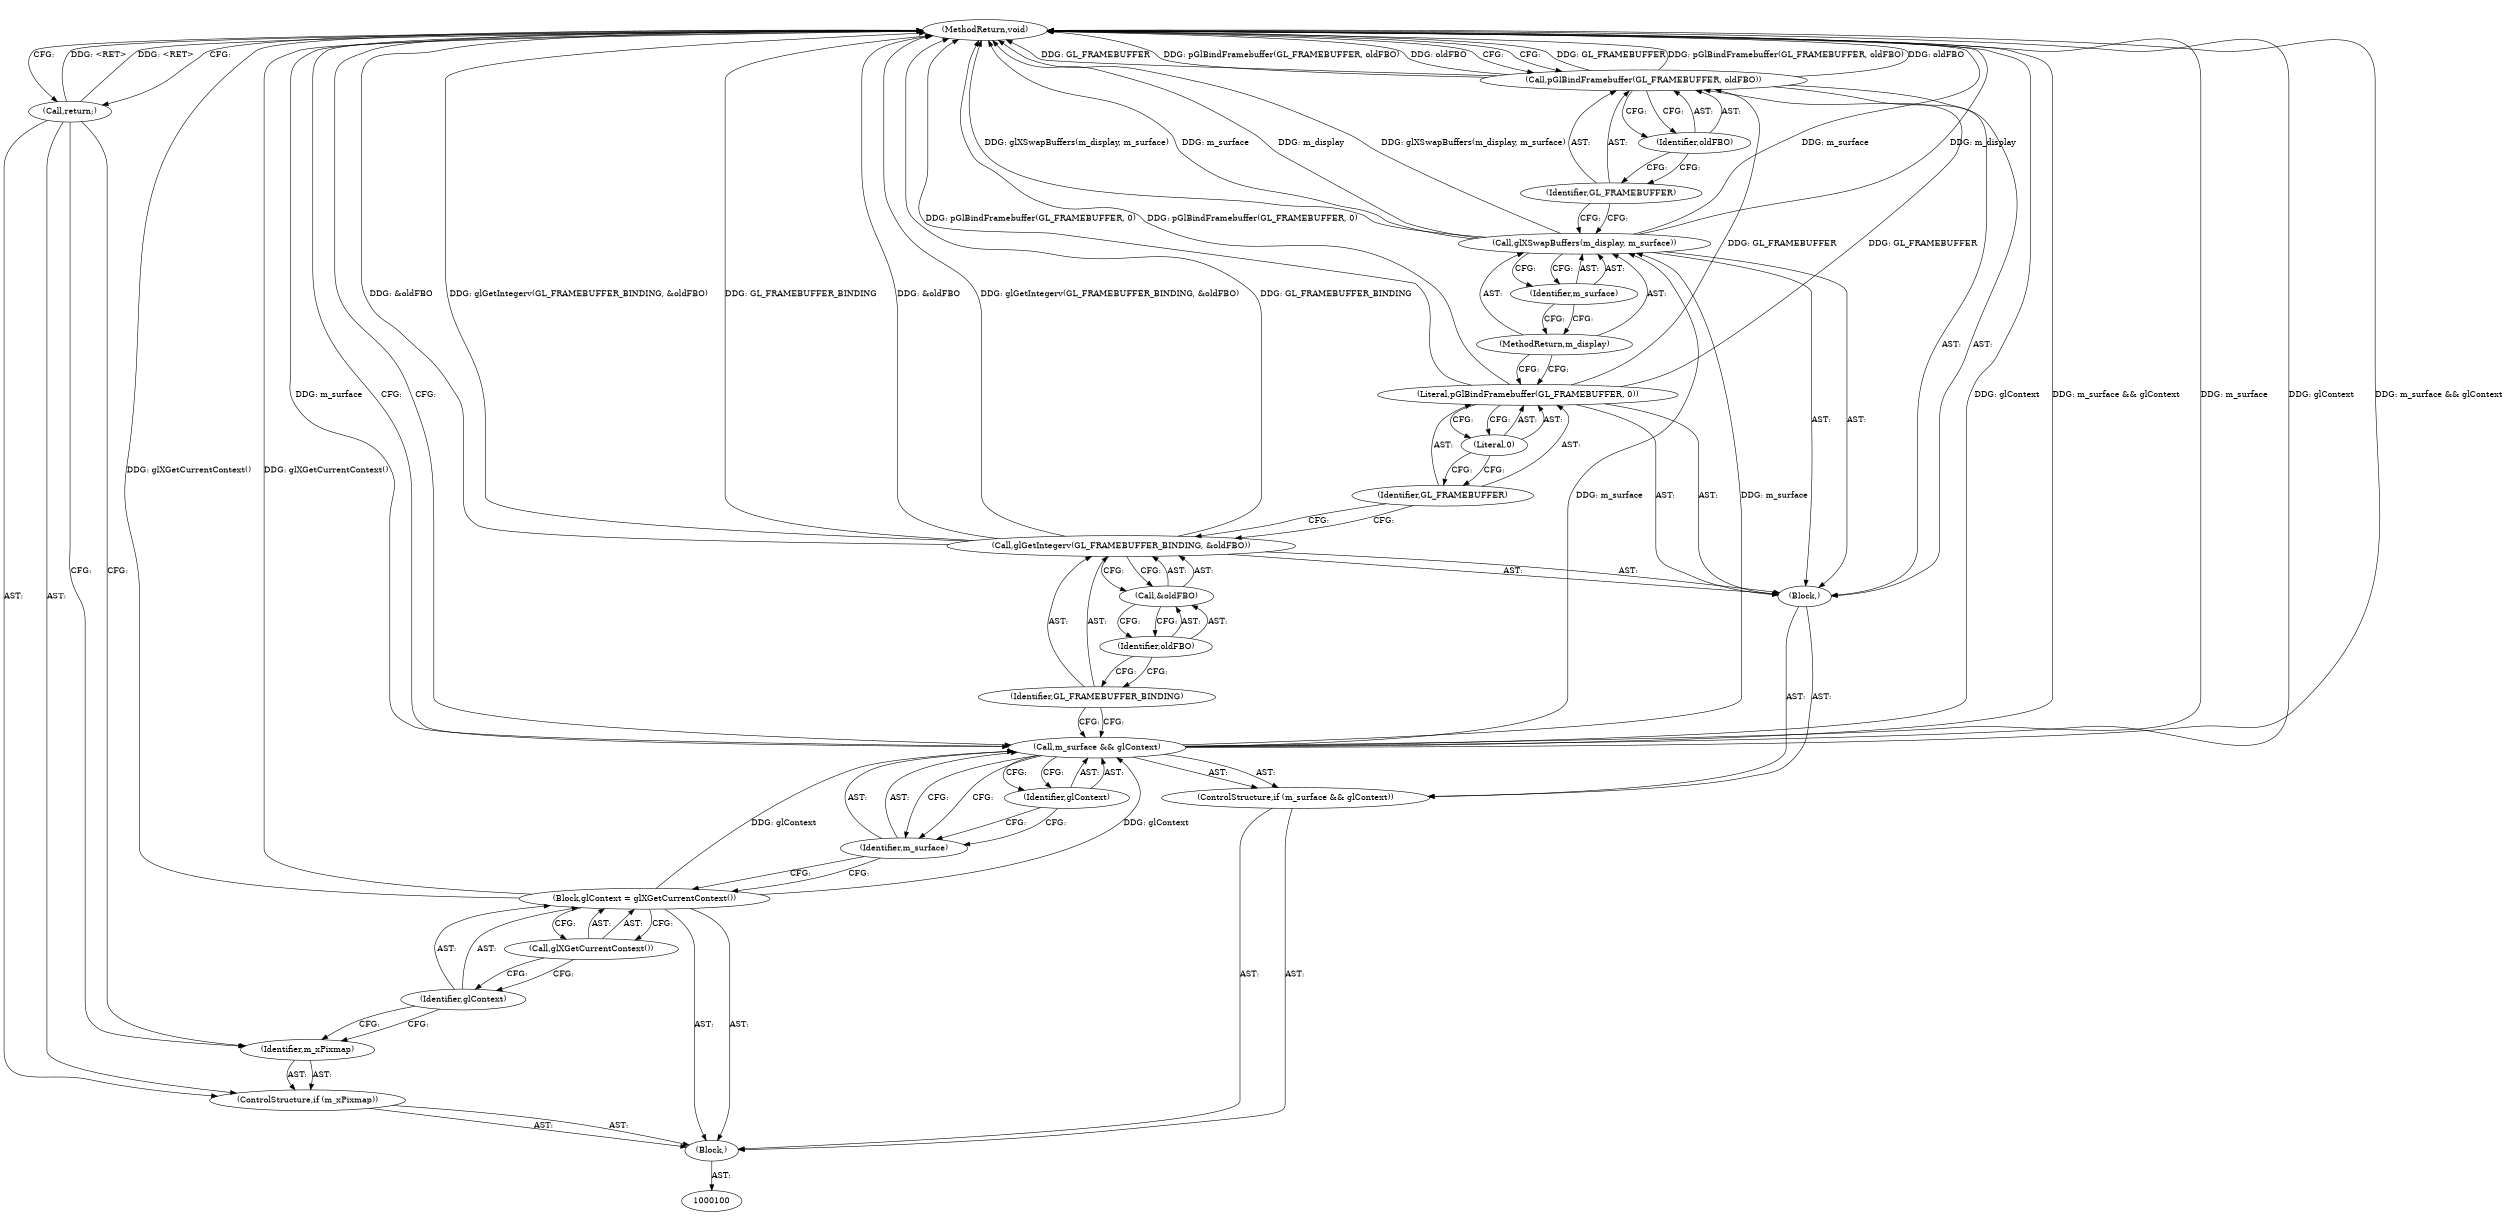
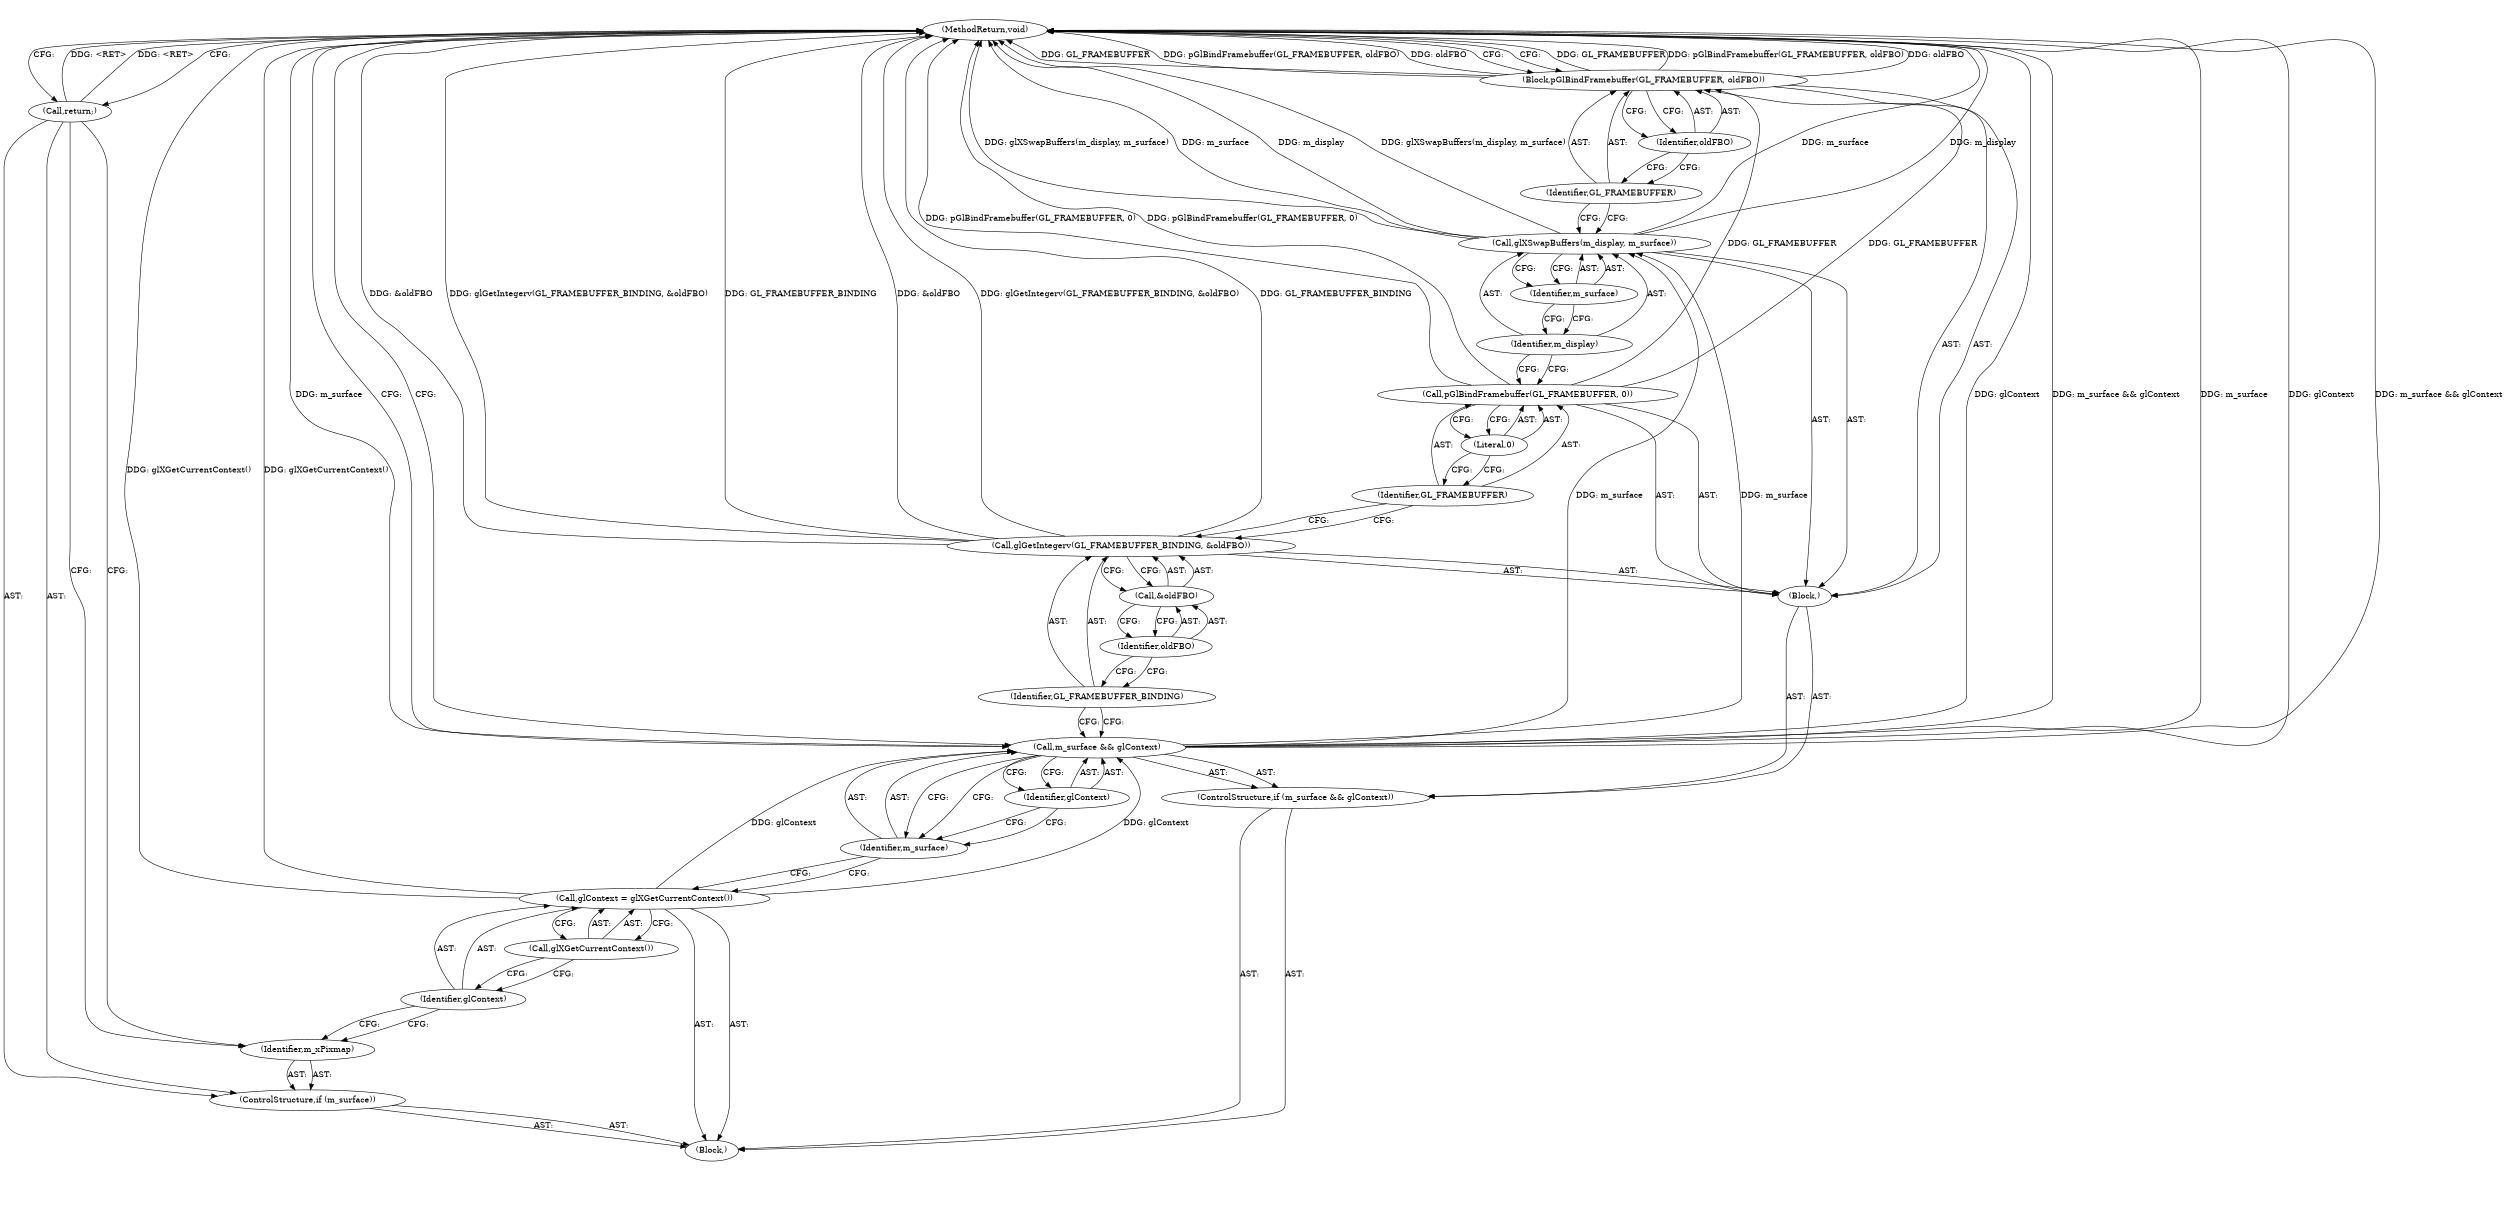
node "(Call,pGlBindFramebuffer(GL_FRAMEBUFFER, oldFBO))": label "(Call,pGlBindFramebuffer(GL_FRAMEBUFFER, oldFBO))" -> "(Block,pGlBindFramebuffer(GL_FRAMEBUFFER, oldFBO))"
node "(MethodReturn,m_display)": label "(MethodReturn,m_display)" -> "(Identifier,m_display)"
node "(Literal,pGlBindFramebuffer(GL_FRAMEBUFFER, 0))": label "(Literal,pGlBindFramebuffer(GL_FRAMEBUFFER, 0))" -> "(Call,pGlBindFramebuffer(GL_FRAMEBUFFER, 0))"
node "(Block,glContext = glXGetCurrentContext())": label "(Block,glContext = glXGetCurrentContext())" -> "(Call,glContext = glXGetCurrentContext())"
node "(ControlStructure,if (m_xPixmap))": label "(ControlStructure,if (m_xPixmap))" -> "(ControlStructure,if (m_surface))"
node "1000100": removed
